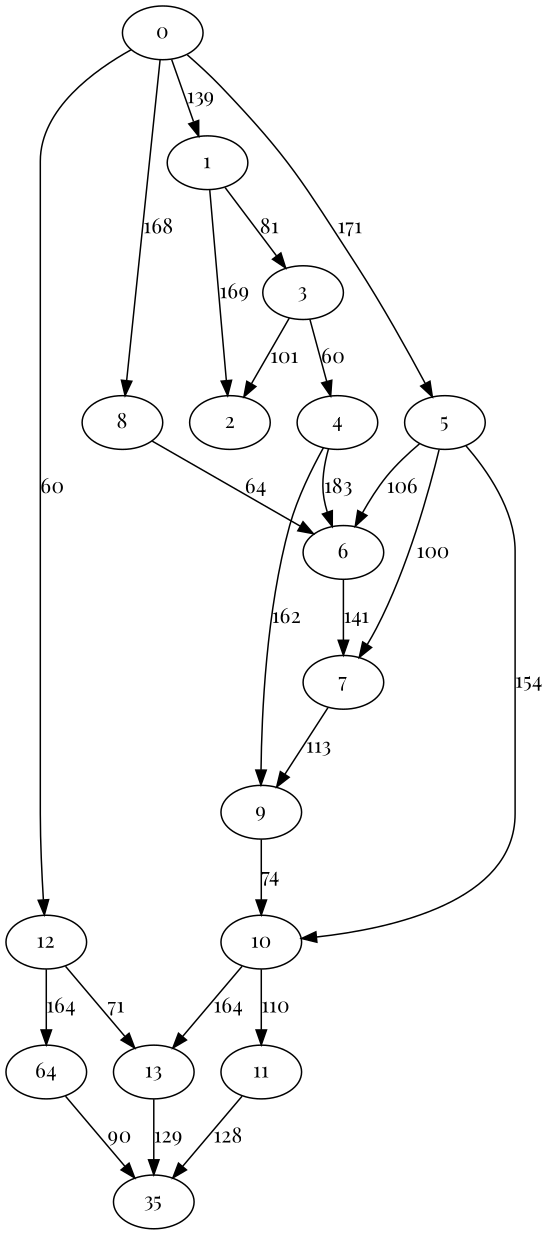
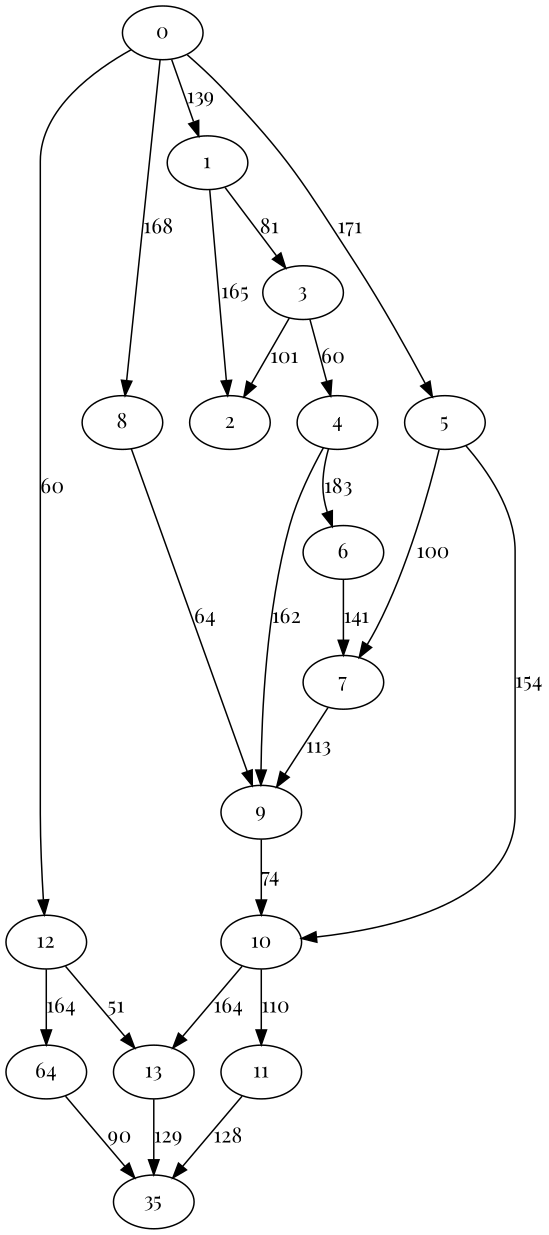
edge "1" -> "2": label "169" -> "165"
edge "5" -> "6": removed, label "106"
edge "8" -> "6": now "8" -> "9"
edge "12" -> "13": label "71" -> "51"
